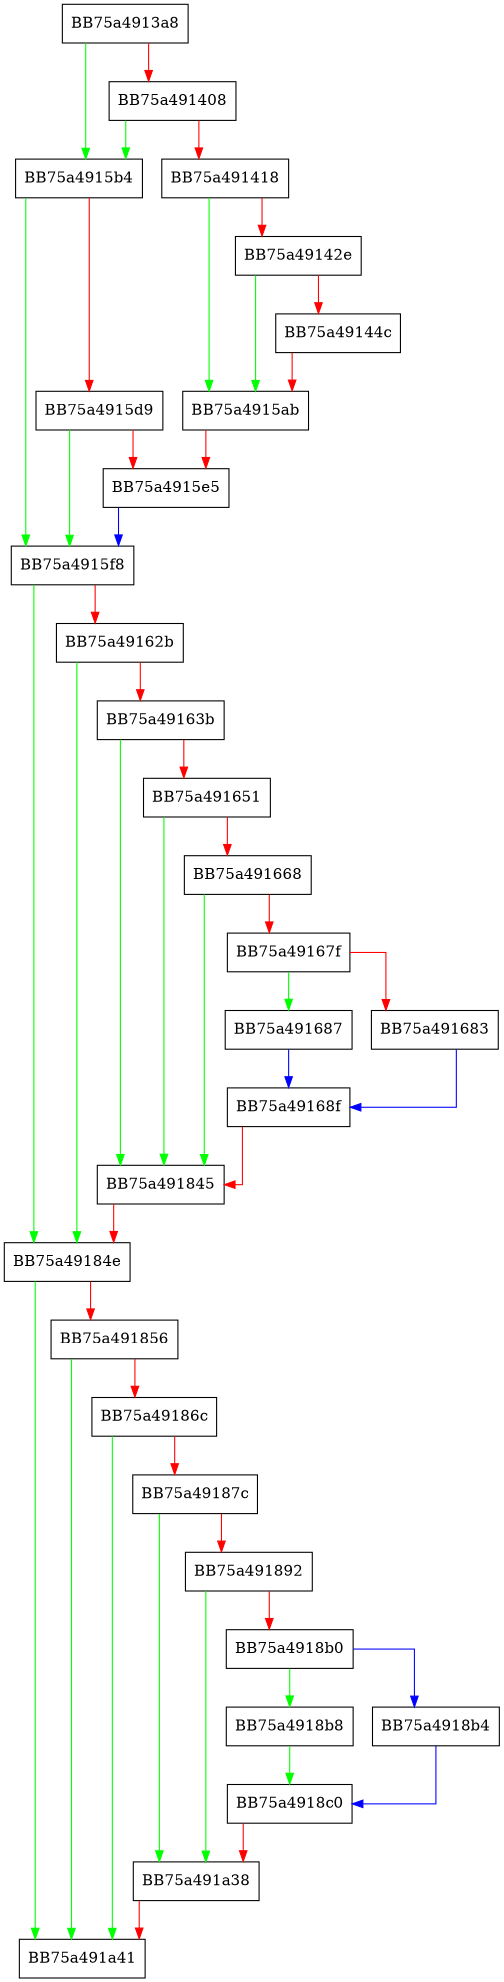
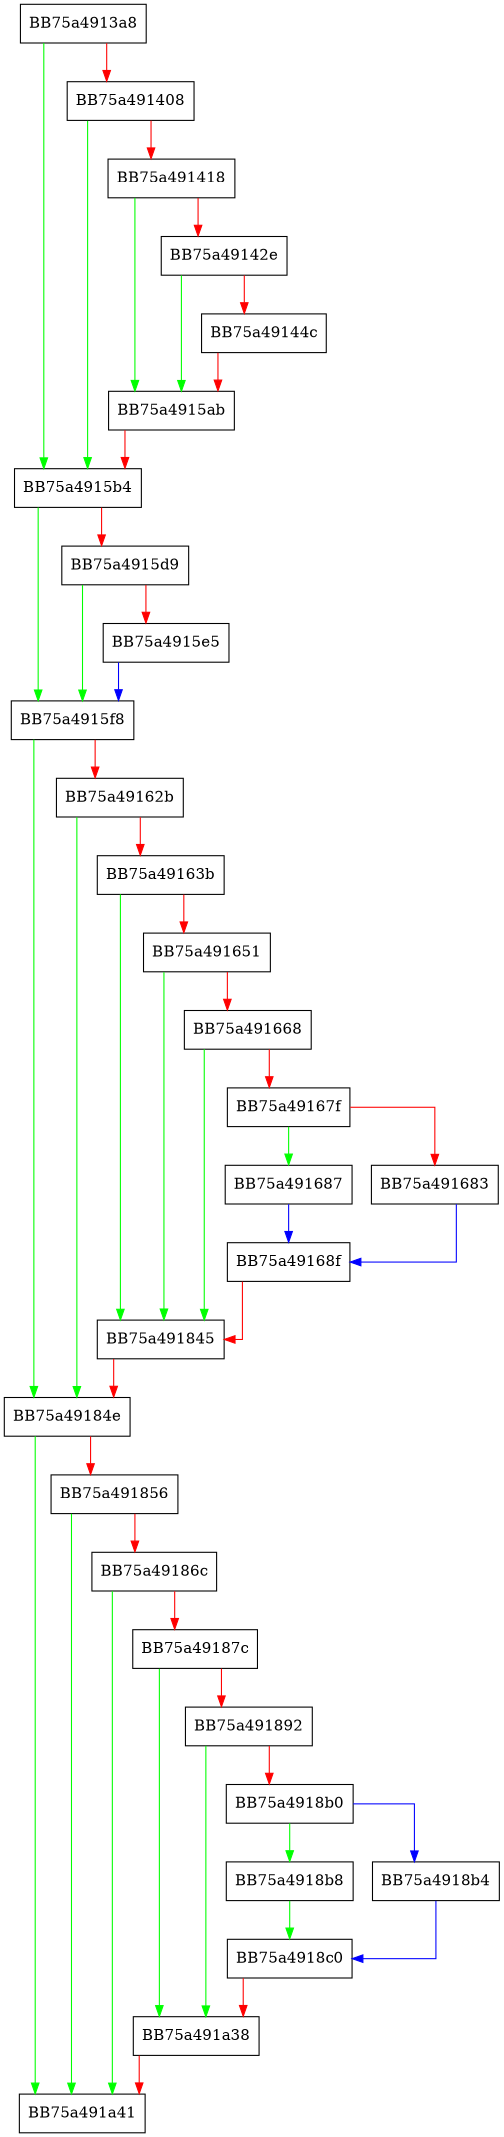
edge "BB75a4915ab" -> "BB75a4915e5": now "BB75a4915ab" -> "BB75a4915b4"
